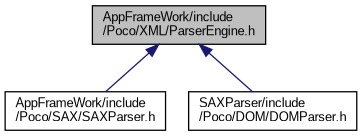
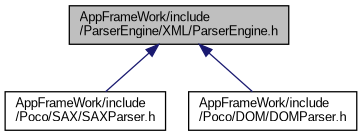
node "AppFrameWork/include /Poco/XML/ParserEngine.h": label "AppFrameWork/include /Poco/XML/ParserEngine.h" -> "AppFrameWork/include /ParserEngine/XML/ParserEngine.h"
node "SAXParser/include /Poco/DOM/DOMParser.h": label "SAXParser/include /Poco/DOM/DOMParser.h" -> "AppFrameWork/include /Poco/DOM/DOMParser.h"
